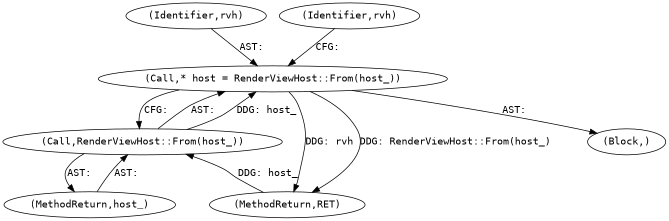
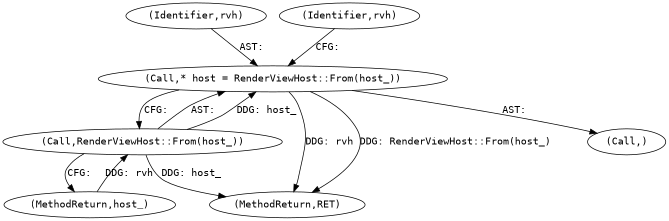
node "(Block,)": label "(Block,)" -> "(Call,)"
edge "(MethodReturn,RET)" -> "(Call,RenderViewHost::From(host_))": reversed
edge "(Call,RenderViewHost::From(host_))" -> "(MethodReturn,host_)": label "AST: " -> "CFG: "
edge "(MethodReturn,host_)" -> "(Call,RenderViewHost::From(host_))": label "AST: " -> "DDG: rvh"
